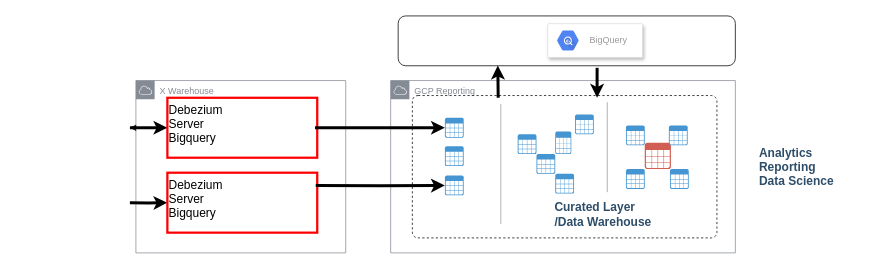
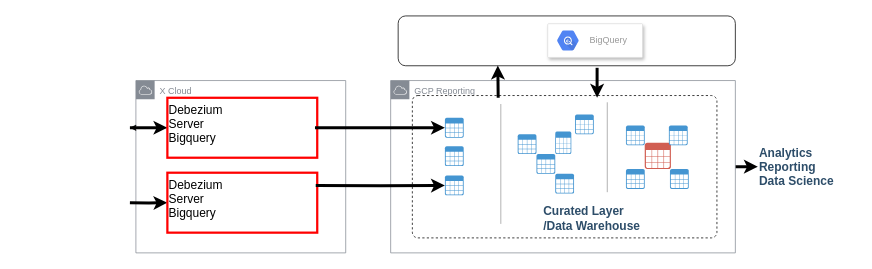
node "X Warehouse": label "X Warehouse" -> "X Cloud"
edge "GCP Reporting" -> "Analytics Reporting Data Science": added
node "Curated Layer /Data Warehouse": moved (615, 215) -> (604, 219)
